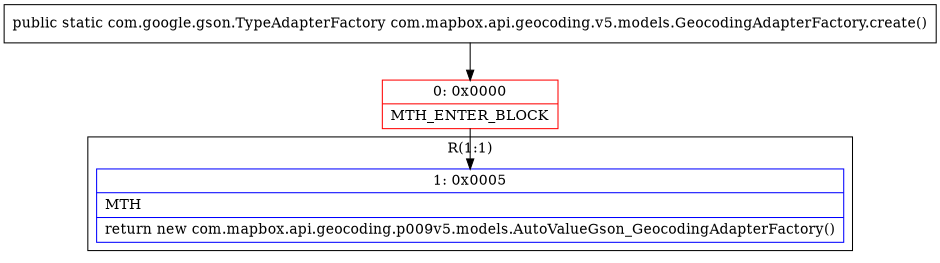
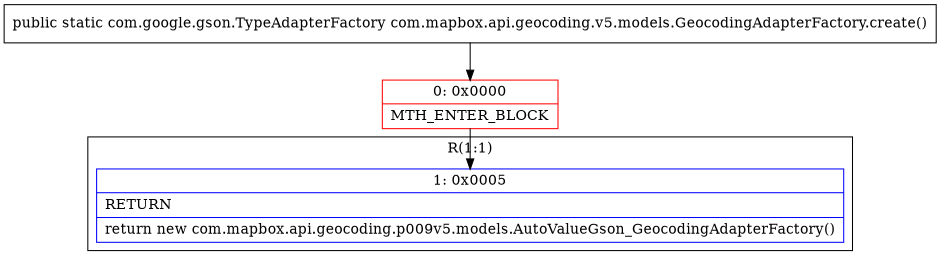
node "1: 0x0005": text "MTH" -> "RETURN"
